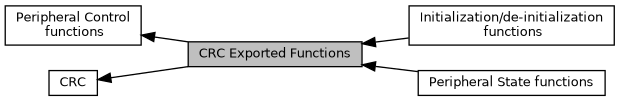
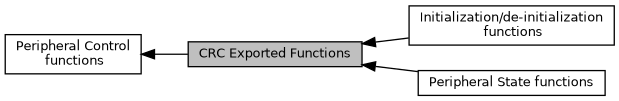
node "CRC": removed
